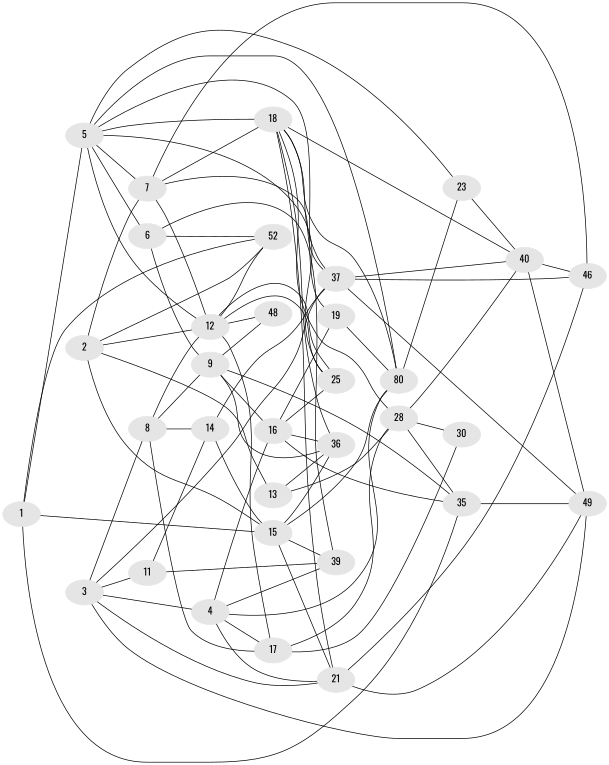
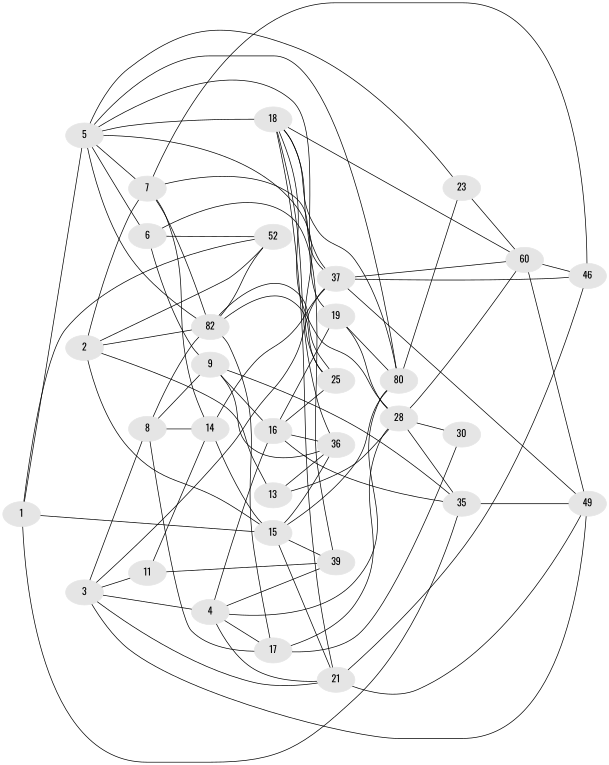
edge "18" -- "7": now "14" -- "7"
node "40": label "40" -> "60"
node "48": removed
node "12": label "12" -> "82"
edge "19" -- "28": added
